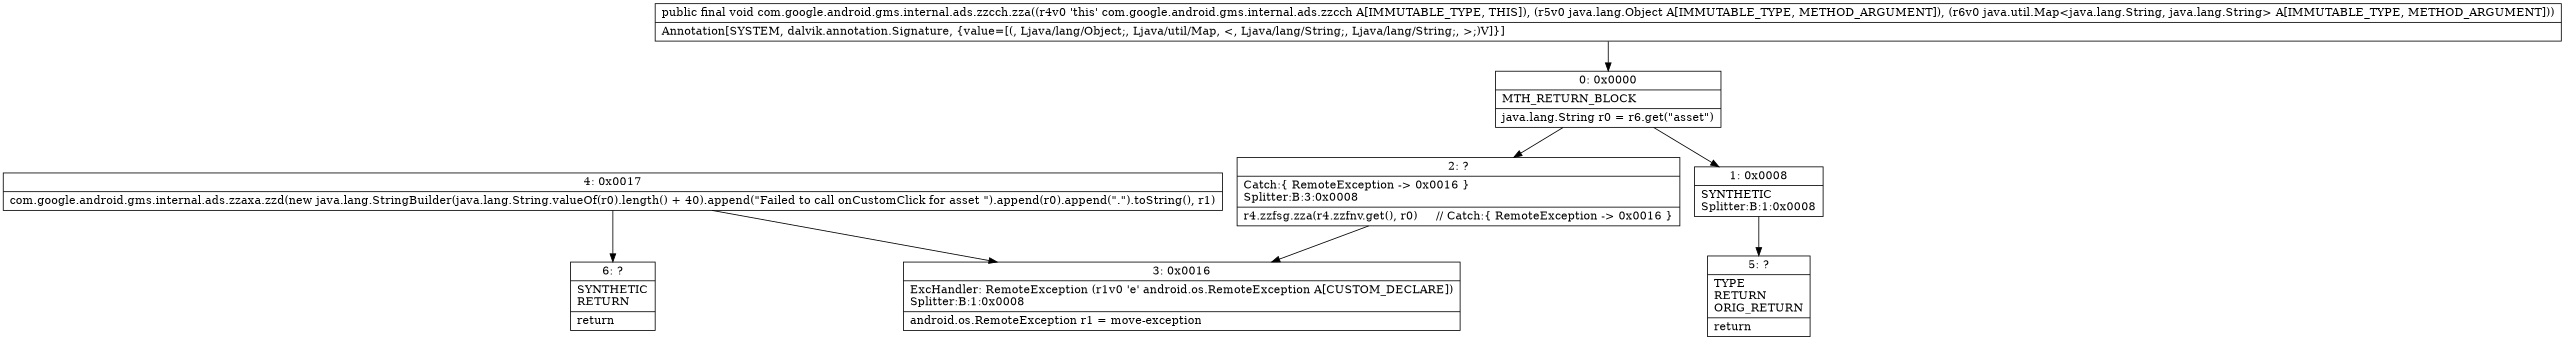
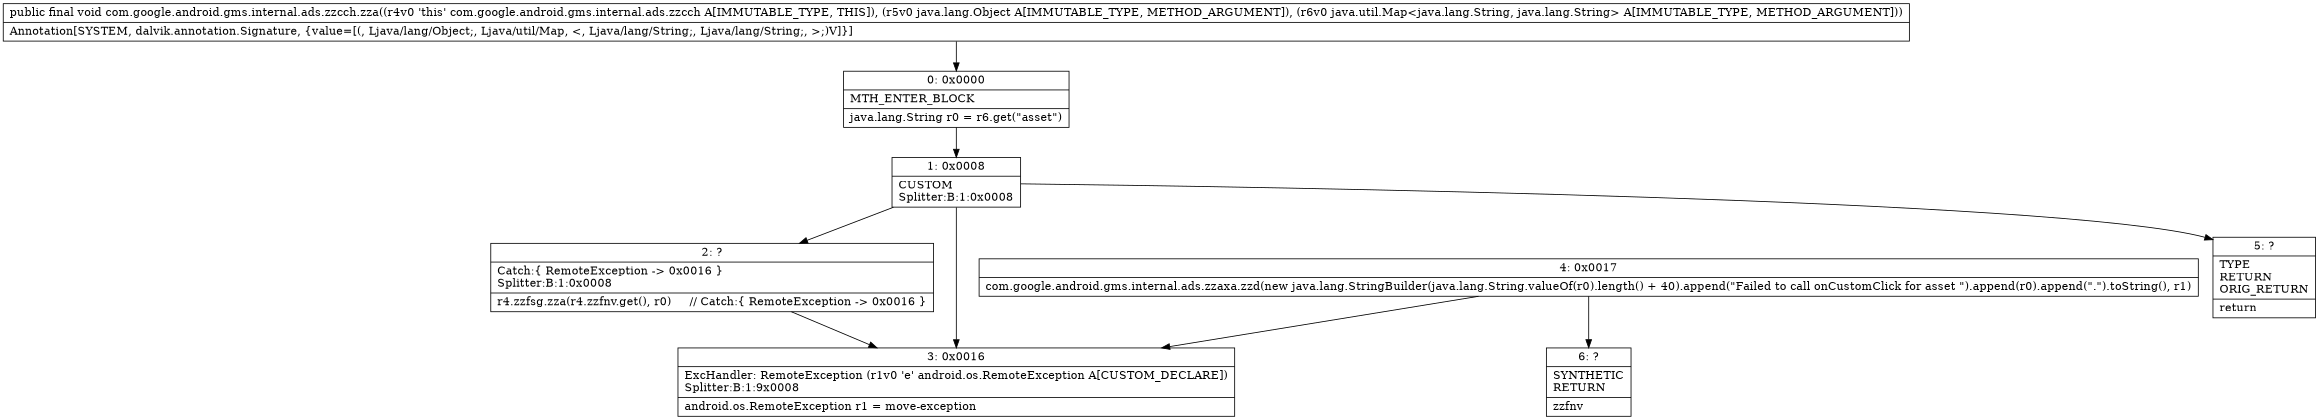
node "0: 0x0000": text "MTH_RETURN_BLOCK" -> "MTH_ENTER_BLOCK"
edge "0: 0x0000" -> "2: ?": now "1: 0x0008" -> "2: ?"
node "1: 0x0008": text "SYNTHETIC" -> "CUSTOM"
node "2: ?": text "Splitter:B:3:0x0008" -> "Splitter:B:1:0x0008"
edge "1: 0x0008" -> "3: 0x0016": added
node "3: 0x0016": text "Splitter:B:1:0x0008" -> "Splitter:B:1:9x0008"
node "6: ?": text "return" -> "zzfnv"
